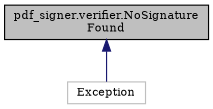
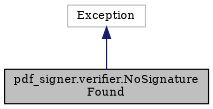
edge "Exception" -> "pdf_signer.verifier.NoSignature Found": reversed
